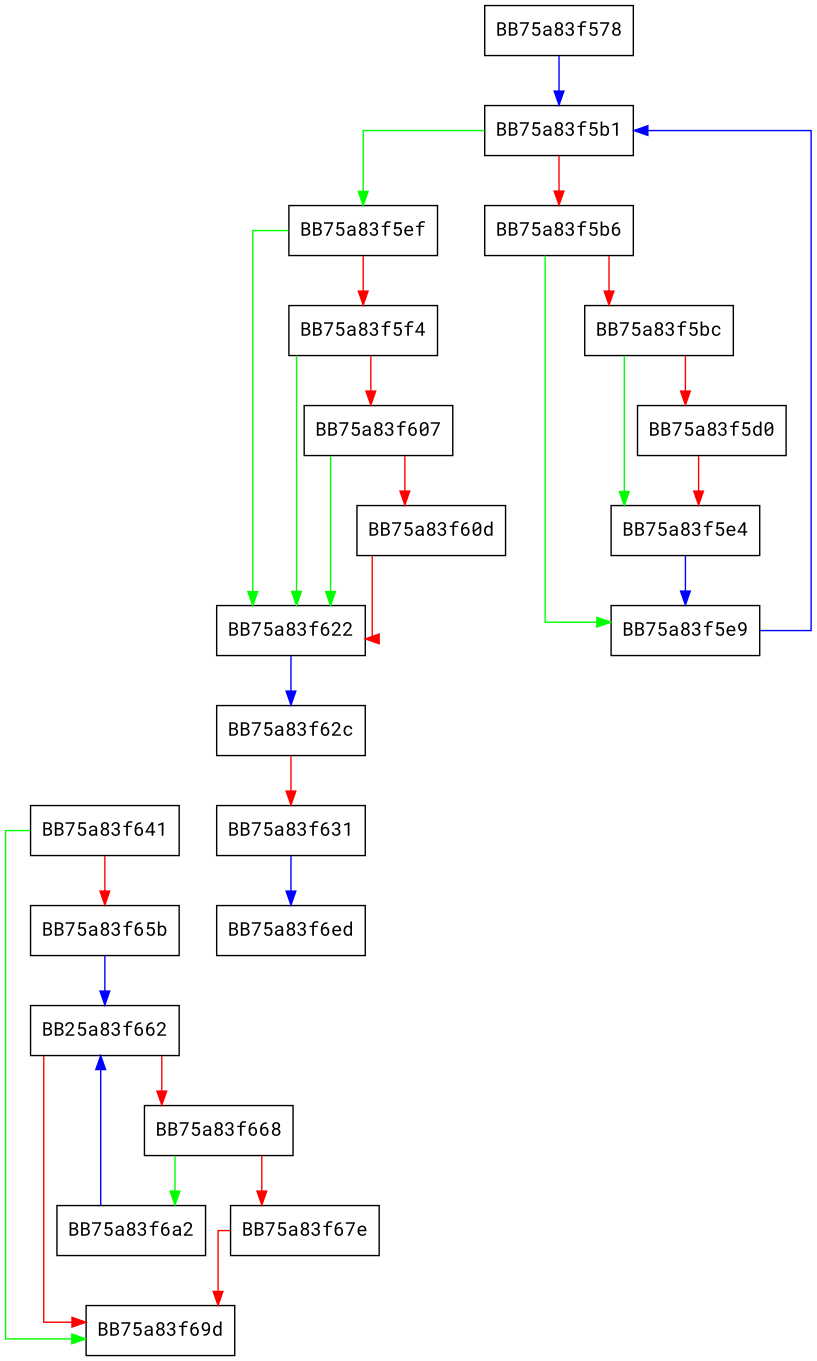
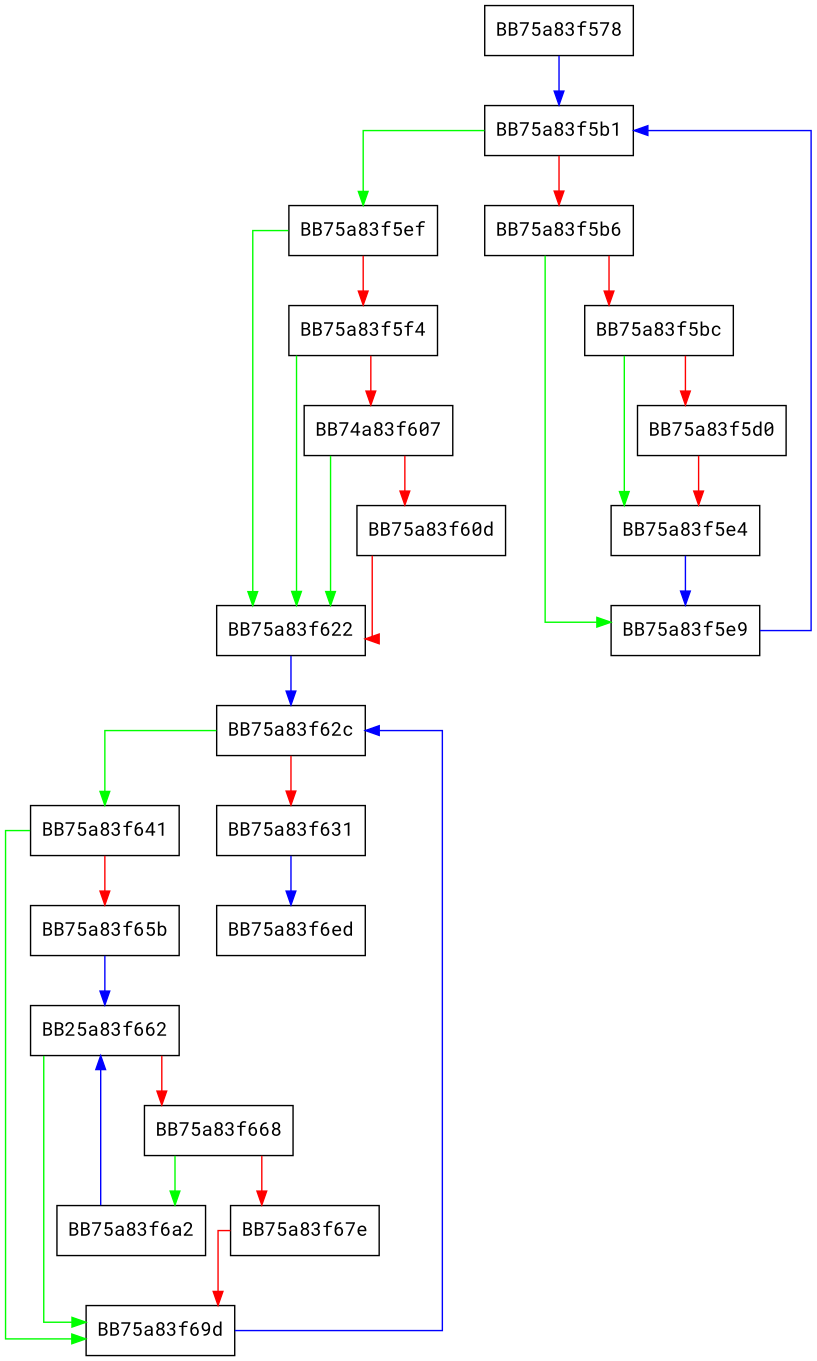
node "BB75a83f607": label "BB75a83f607" -> "BB74a83f607"
edge "BB75a83f62c" -> "BB75a83f641": added
edge "BB75a83f69d" -> "BB75a83f62c": added
edge "BB25a83f662" -> "BB75a83f69d": color red -> green
